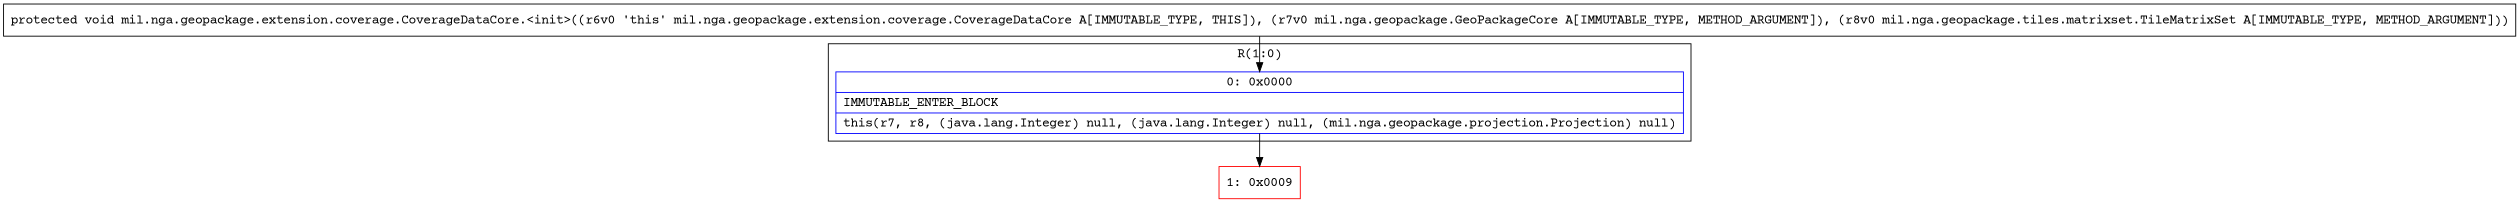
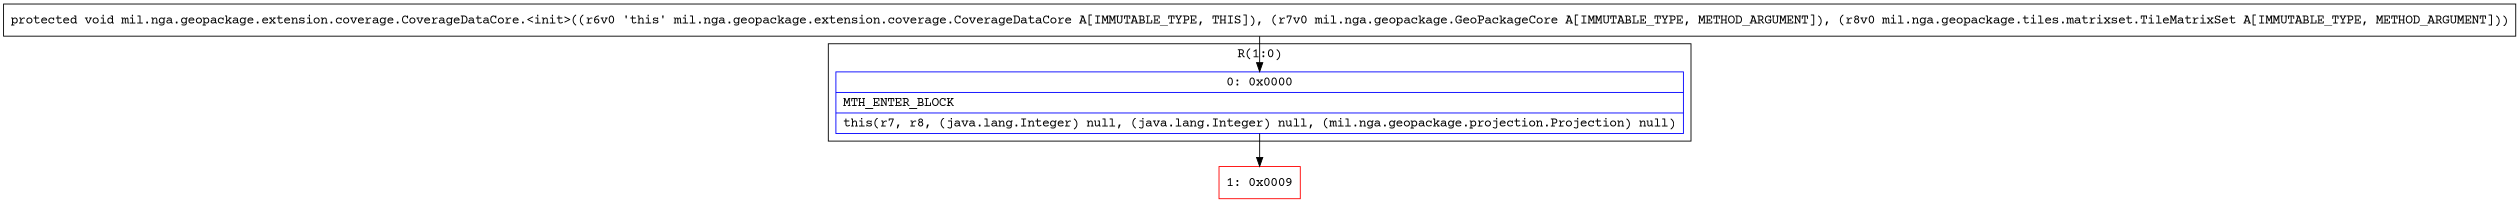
node "0: 0x0000": text "IMMUTABLE_ENTER_BLOCK" -> "MTH_ENTER_BLOCK"
